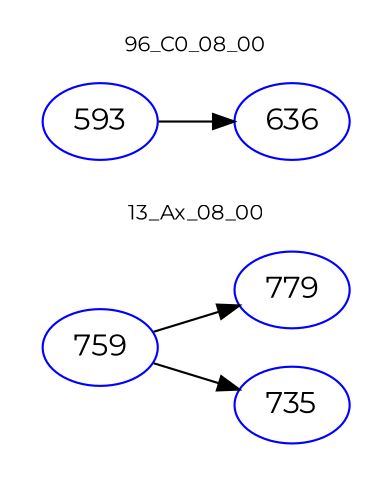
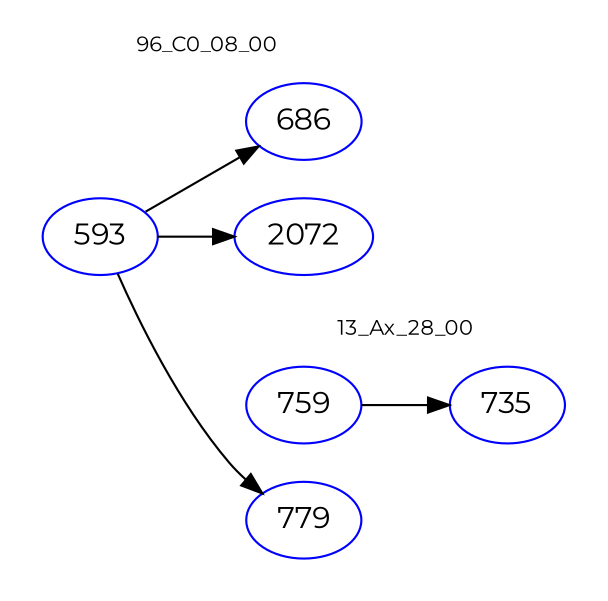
node "636": label "636" -> "686"
cluster "13_Ax_08_00": label "13_Ax_08_00" -> "13_Ax_28_00"
node "2072": added
edge "759" -> "779": now "593" -> "779"
